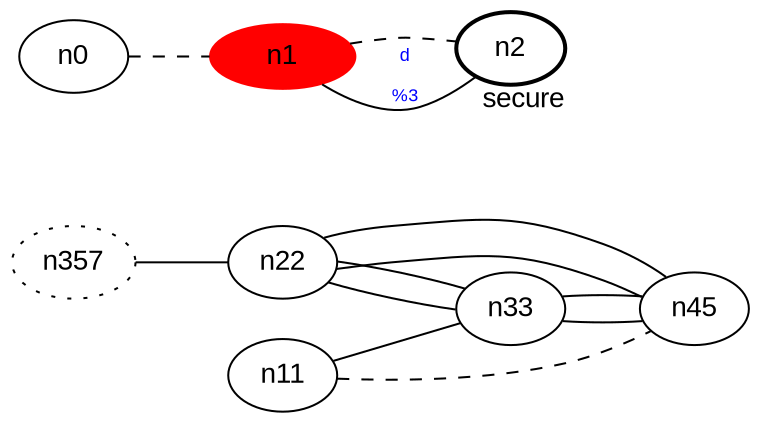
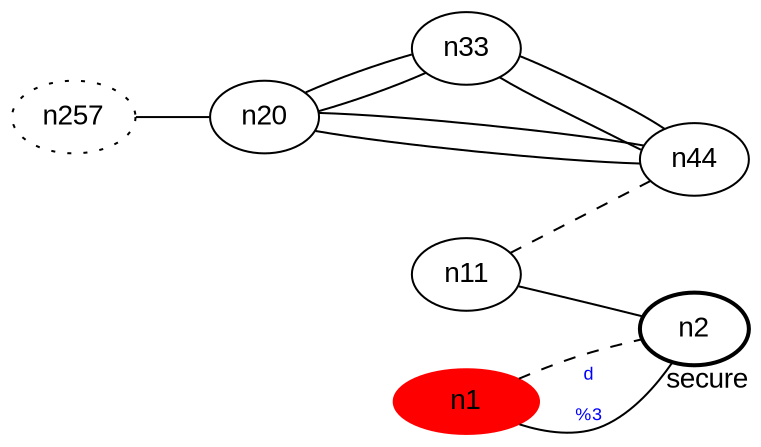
node "n0": removed
node "n357": label "n357" -> "n257"
node "n22": label "n22" -> "n20"
node "n45": label "n45" -> "n44"
edge "n33" -- "n11": now "n2 secure" -- "n11"
